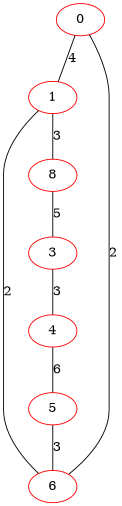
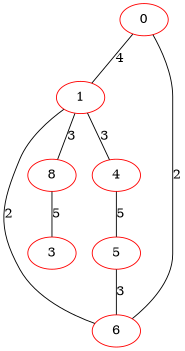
edge "3" -- "4": now "1" -- "4"
edge "4" -- "5": label "6" -> "5"
